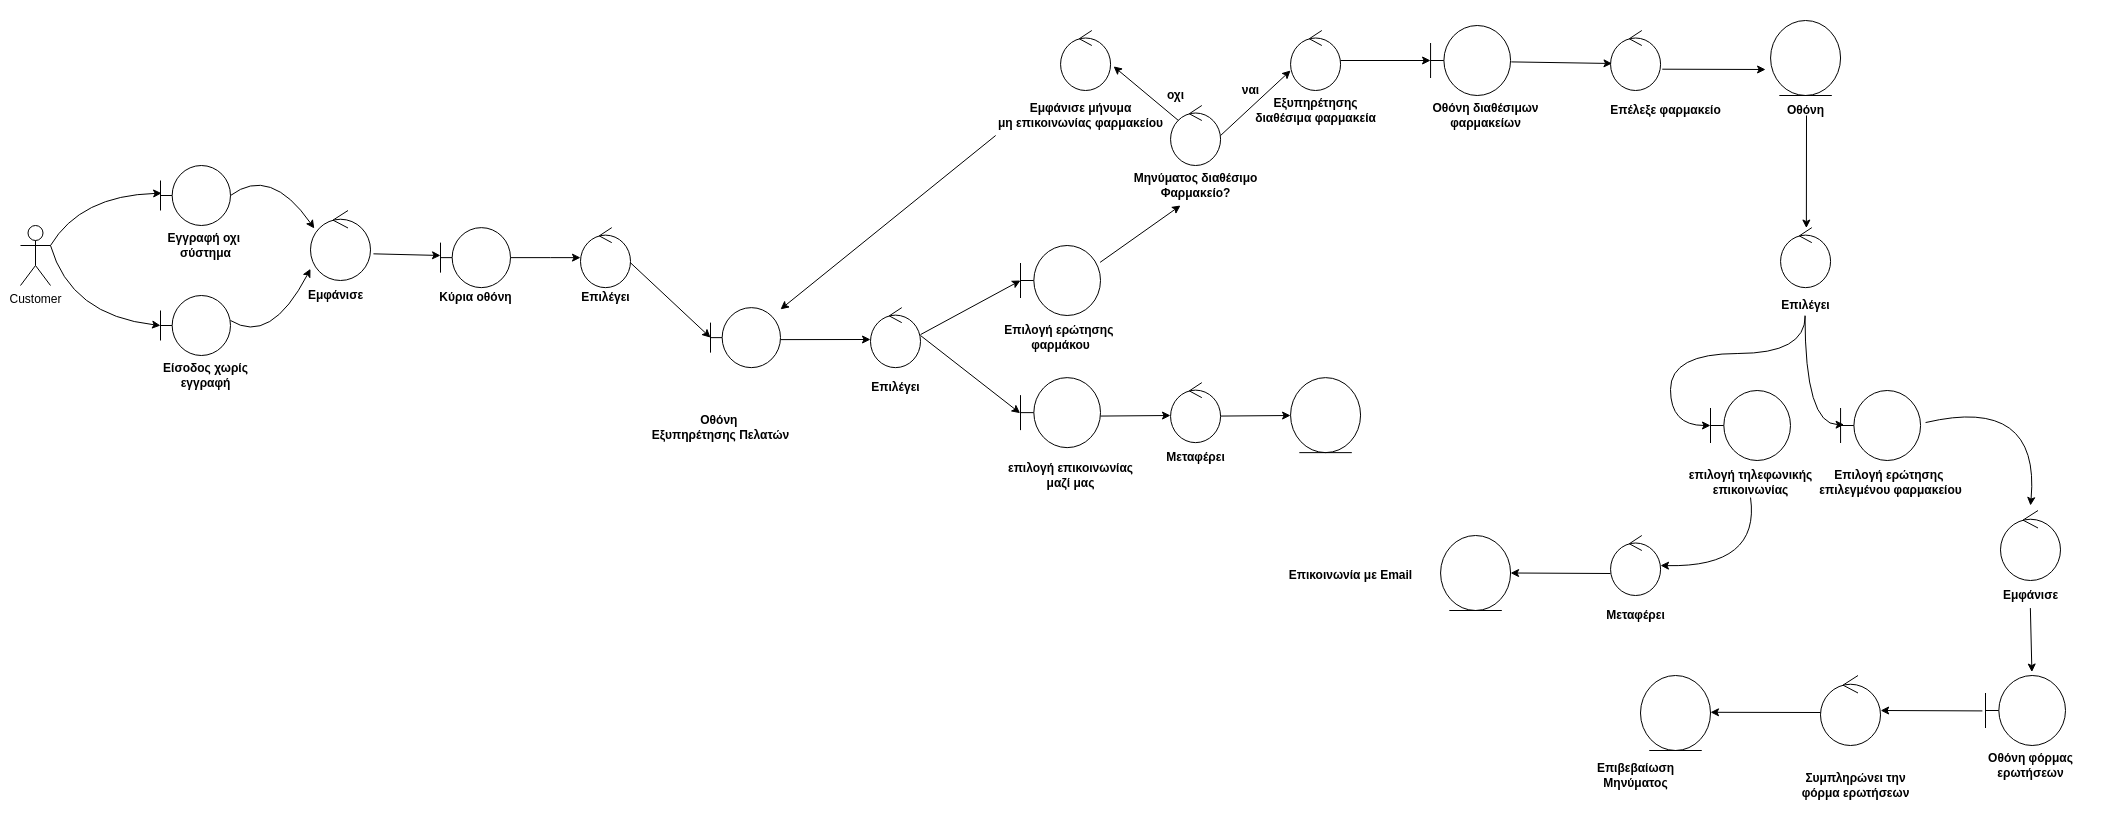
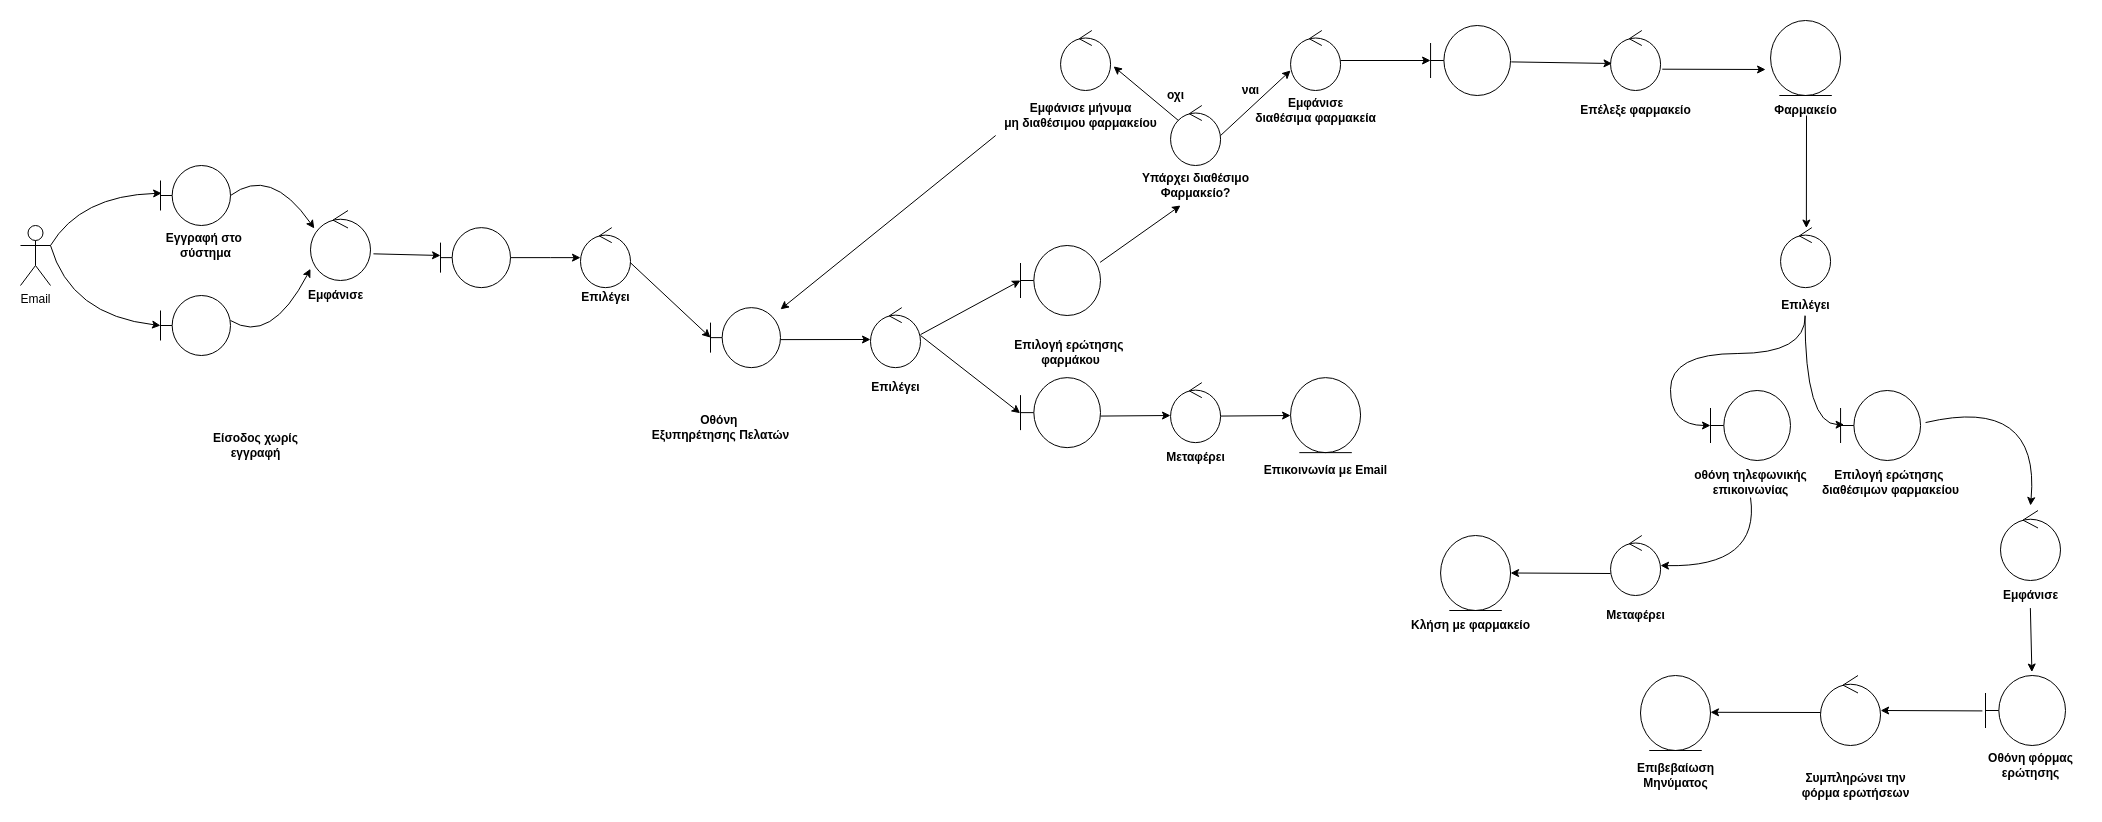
node "Εξυπηρέτησηςδιαθέσιμα φαρμακεία": label "Εξυπηρέτησηςδιαθέσιμα φαρμακεία" -> "Εμφάνισεδιαθέσιμα φαρμακεία"
node "Επέλεξε φαρμακείο": moved (1666, 111) -> (1636, 111)
node "Οθόνη": label "Οθόνη" -> "Φαρμακείο"
node "Εμφάνισε μήνυμαμη επικοινωνίας φαρμακείου": label "Εμφάνισε μήνυμαμη επικοινωνίας φαρμακείου" -> "Εμφάνισε μήνυμαμη διαθέσιμου φαρμακείου"
node "Οθόνη διαθέσιμων φαρμακείων": removed
node "Μηνύματος διαθέσιμοΦαρμακείο?": label "Μηνύματος διαθέσιμοΦαρμακείο?" -> "Υπάρχει διαθέσιμοΦαρμακείο?"
node "Eγγραφή οχι σύστημα": label "Eγγραφή οχι σύστημα" -> "Eγγραφή στο σύστημα"
node "Κύρια οθόνη": removed
node "Customer": label "Customer" -> "Email"
node "Επιλογή ερώτησης φαρμάκου": moved (1061, 338) -> (1071, 353)
node "Είσοδος χωρίς εγγραφή": moved (206, 376) -> (256, 446)
node "επιλογή επικοινωνίας μαζί μας": removed
node "επιλογή τηλεφωνικής επικοινωνίας": label "επιλογή τηλεφωνικής επικοινωνίας" -> "οθόνη τηλεφωνικής επικοινωνίας"
node "Επιλογή ερώτησης επιλεγμένου φαρμακείου": label "Επιλογή ερώτησης επιλεγμένου φαρμακείου" -> "Επιλογή ερώτησης διαθέσιμων φαρμακείου"
node "Επικοινωνία με Email": moved (1351, 576) -> (1326, 471)
node "Κλήση με φαρμακείο": added
node "Οθόνη φόρμας ερωτήσεων": label "Οθόνη φόρμας ερωτήσεων" -> "Οθόνη φόρμας ερώτησης"
node "Επιβεβαίωση Μηνύματος": moved (1636, 776) -> (1676, 776)
